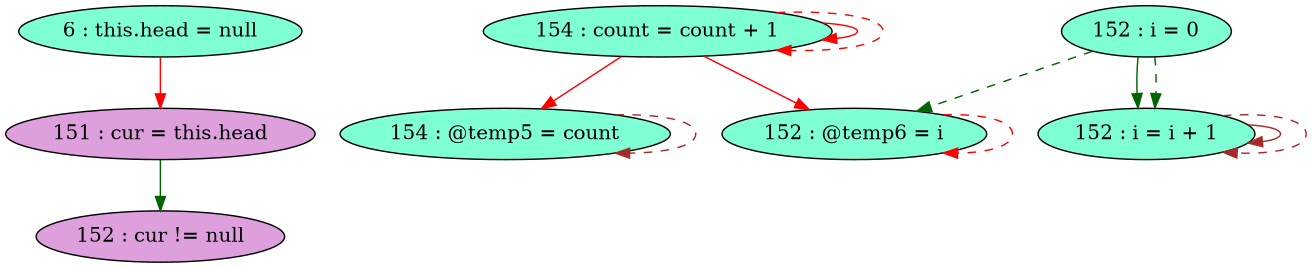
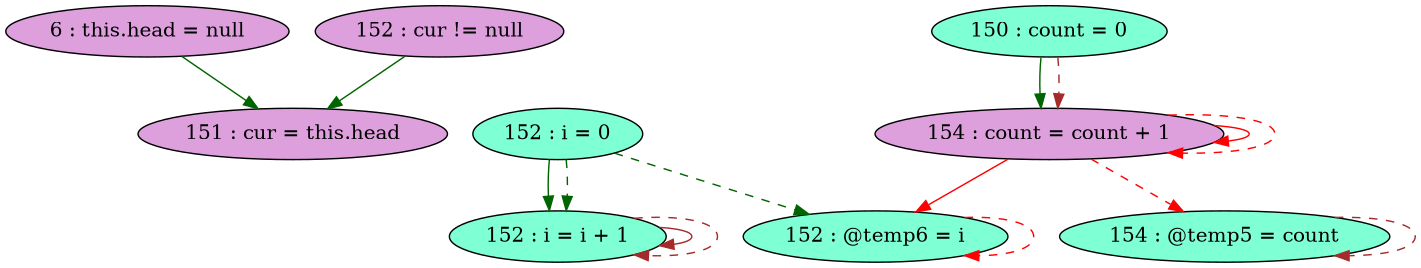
node "6 : this.head = null": fillcolor aquamarine -> plum
node "154 : count = count + 1": fillcolor aquamarine -> plum
node "150 : count = 0": added
edge "6 : this.head = null" -> "151 : cur = this.head": color red -> darkgreen
edge "154 : count = count + 1" -> "154 : @temp5 = count": style solid -> dashed
edge "151 : cur = this.head" -> "152 : cur != null": reversed
